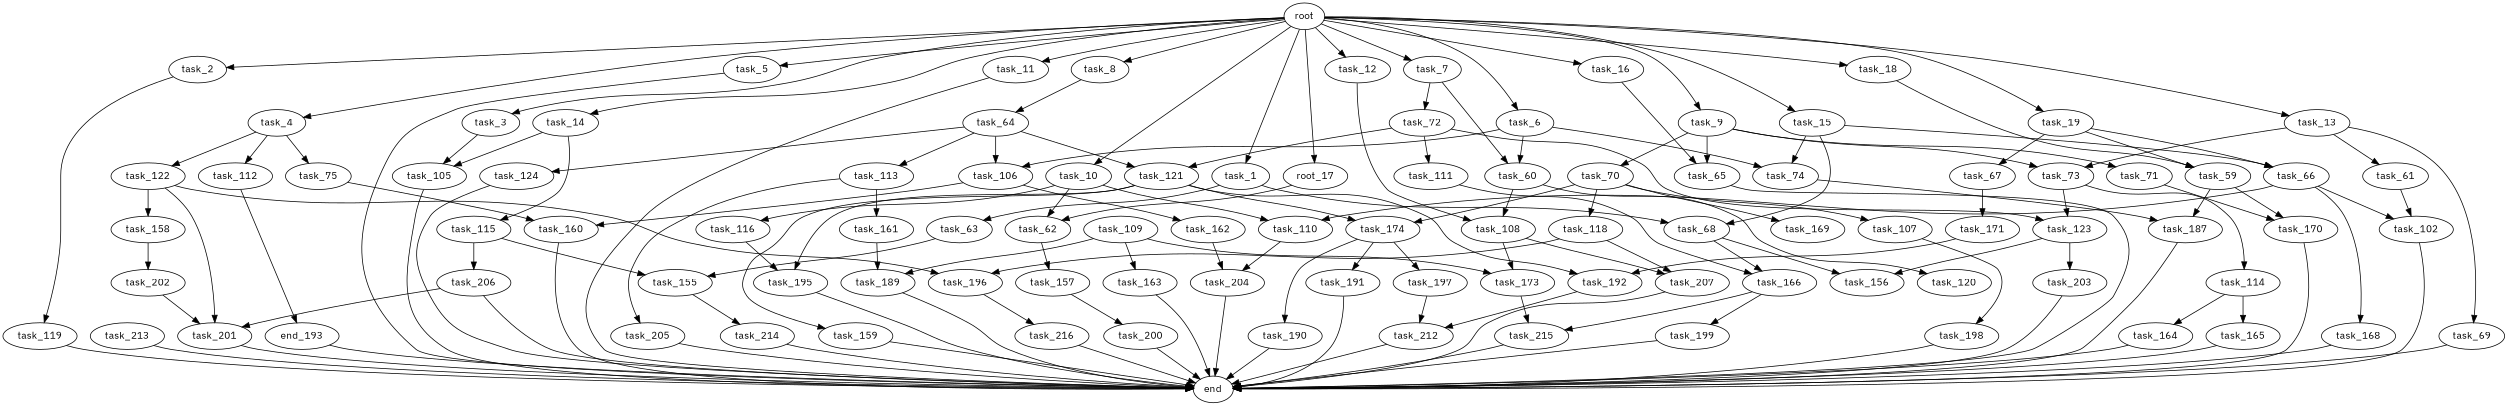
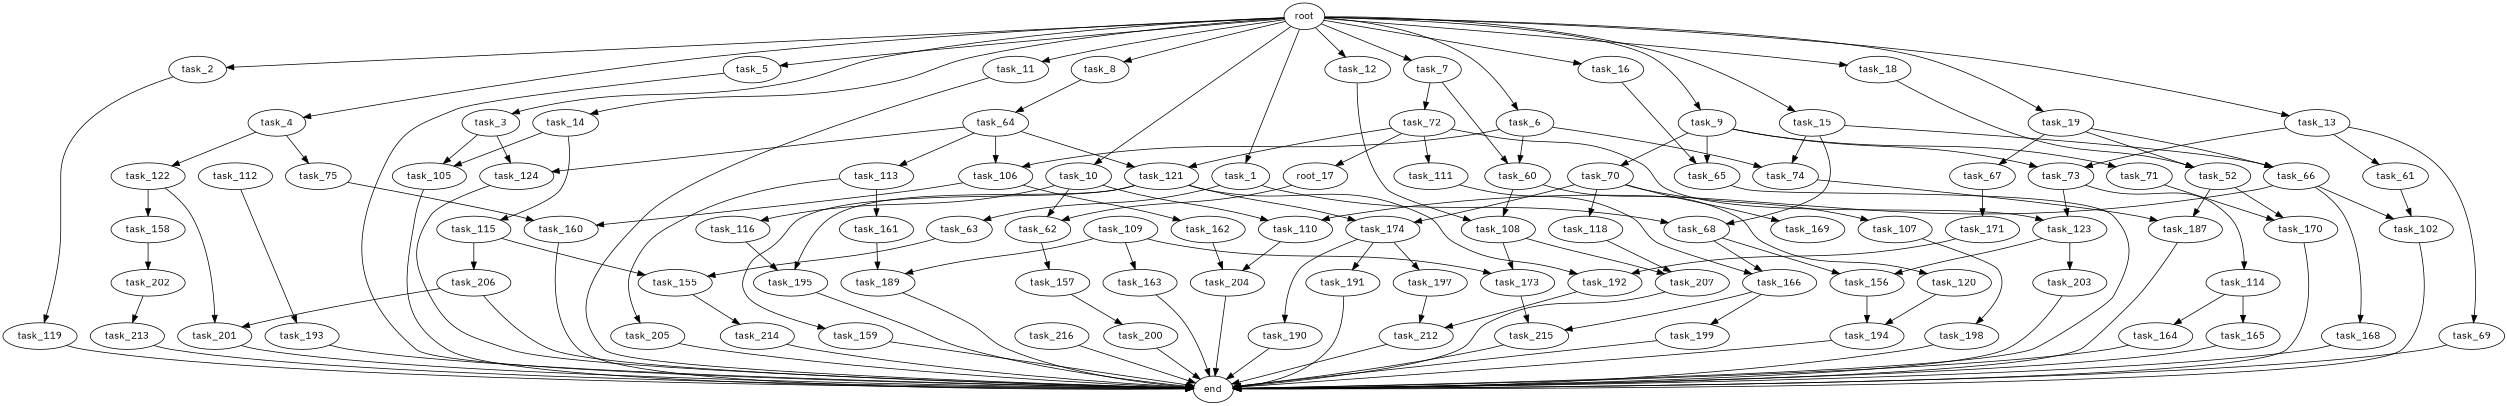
edge "root" -> "root_17": now "task_72" -> "root_17"
edge "task_3" -> "task_124": added
edge "task_4" -> "task_112": removed
node "task_59": label "task_59" -> "task_52"
node "task_196": removed
edge "task_202" -> "task_201": now "task_202" -> "task_213"
node "end_193": label "end_193" -> "task_193"
node "task_194": added
